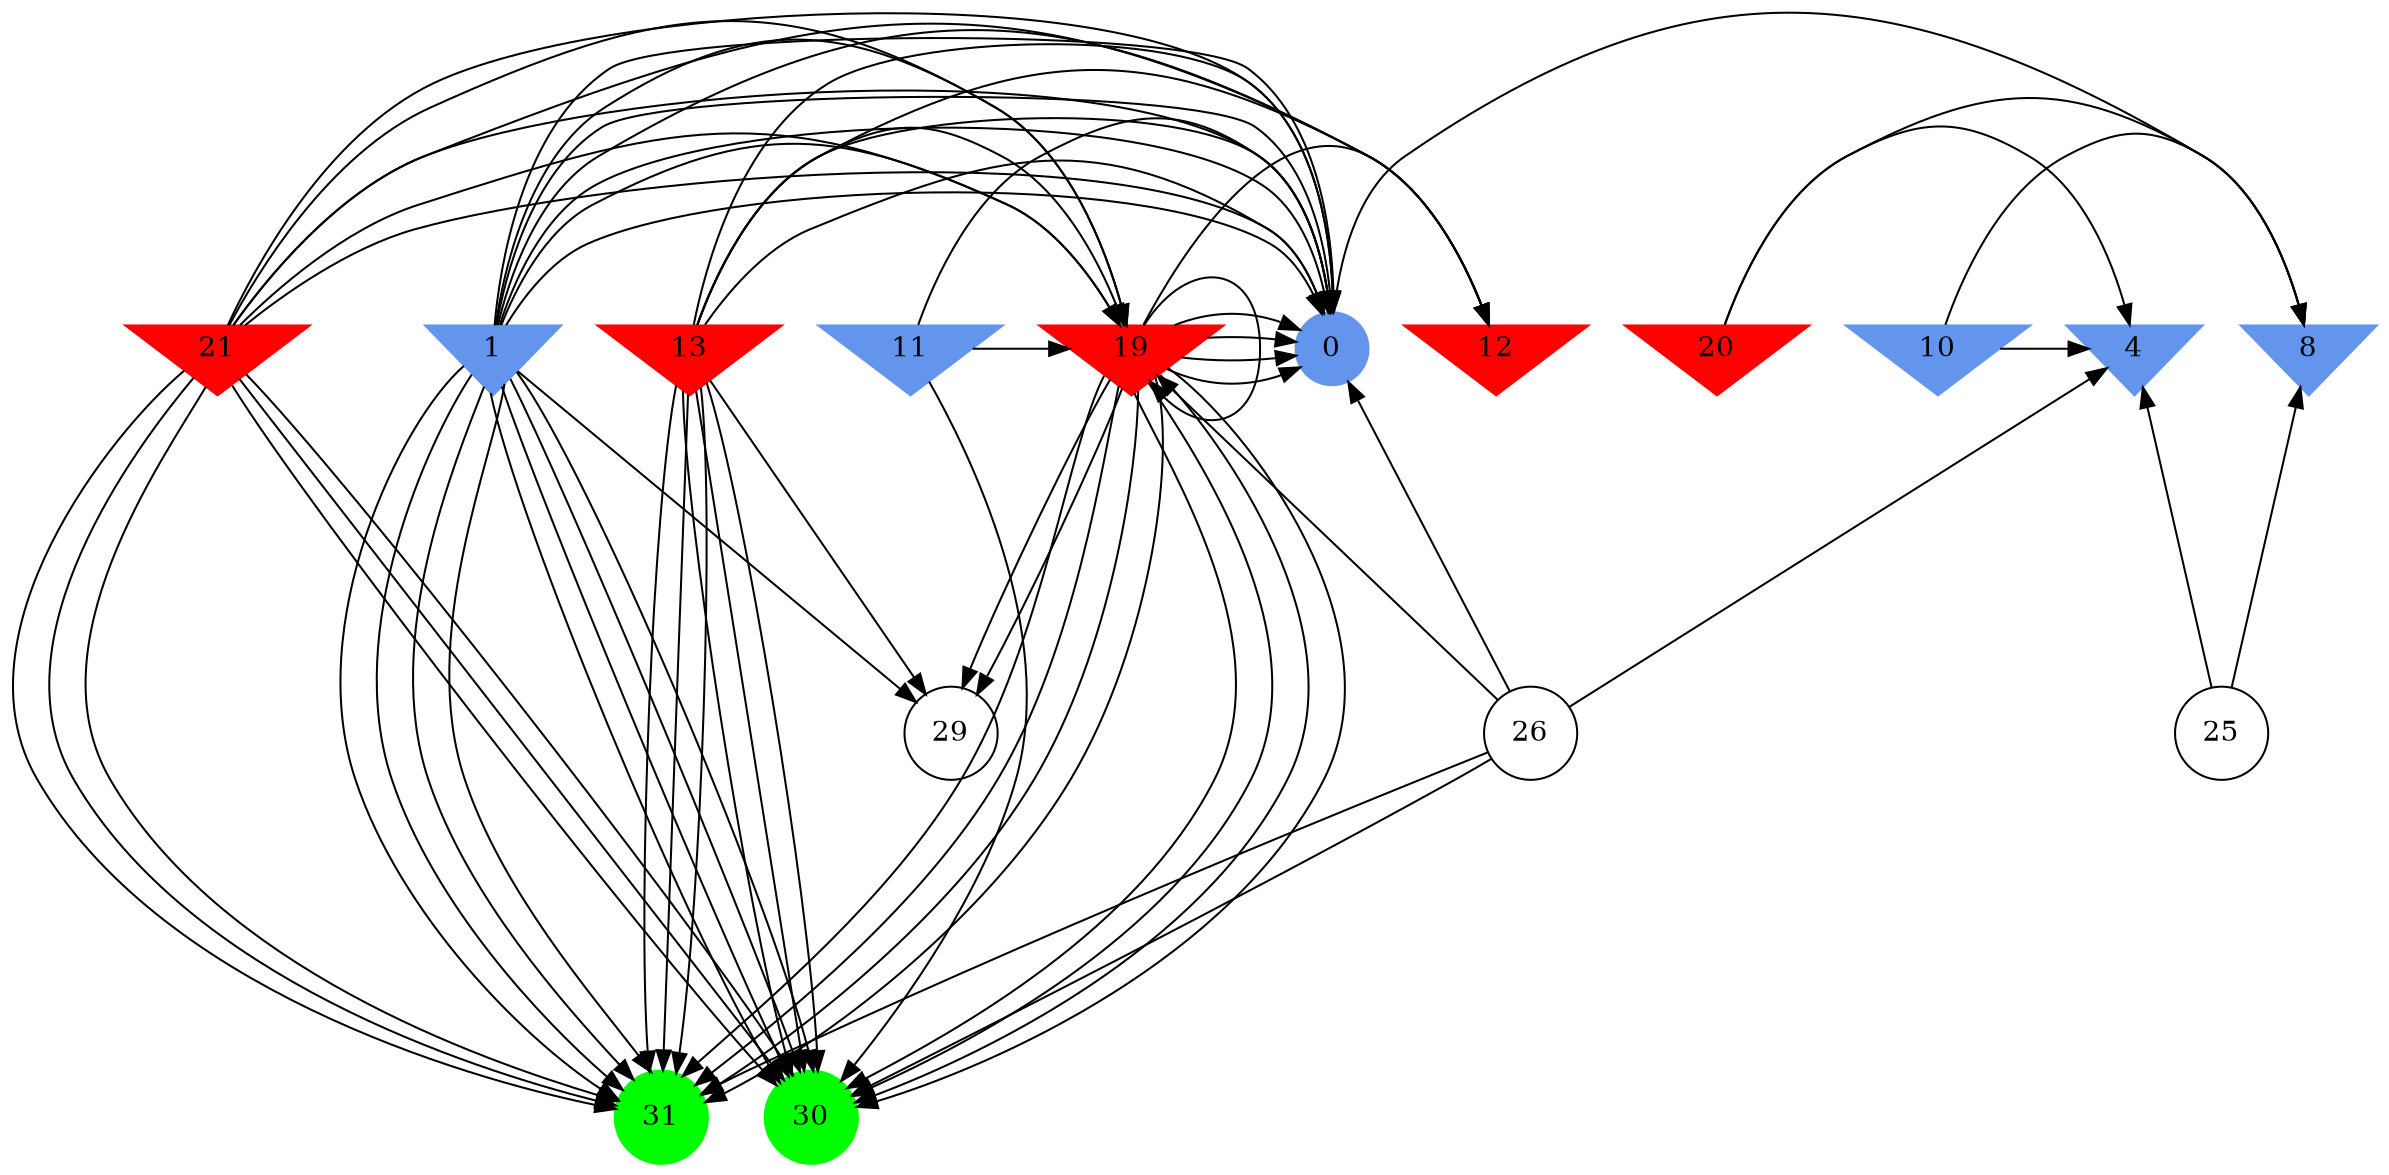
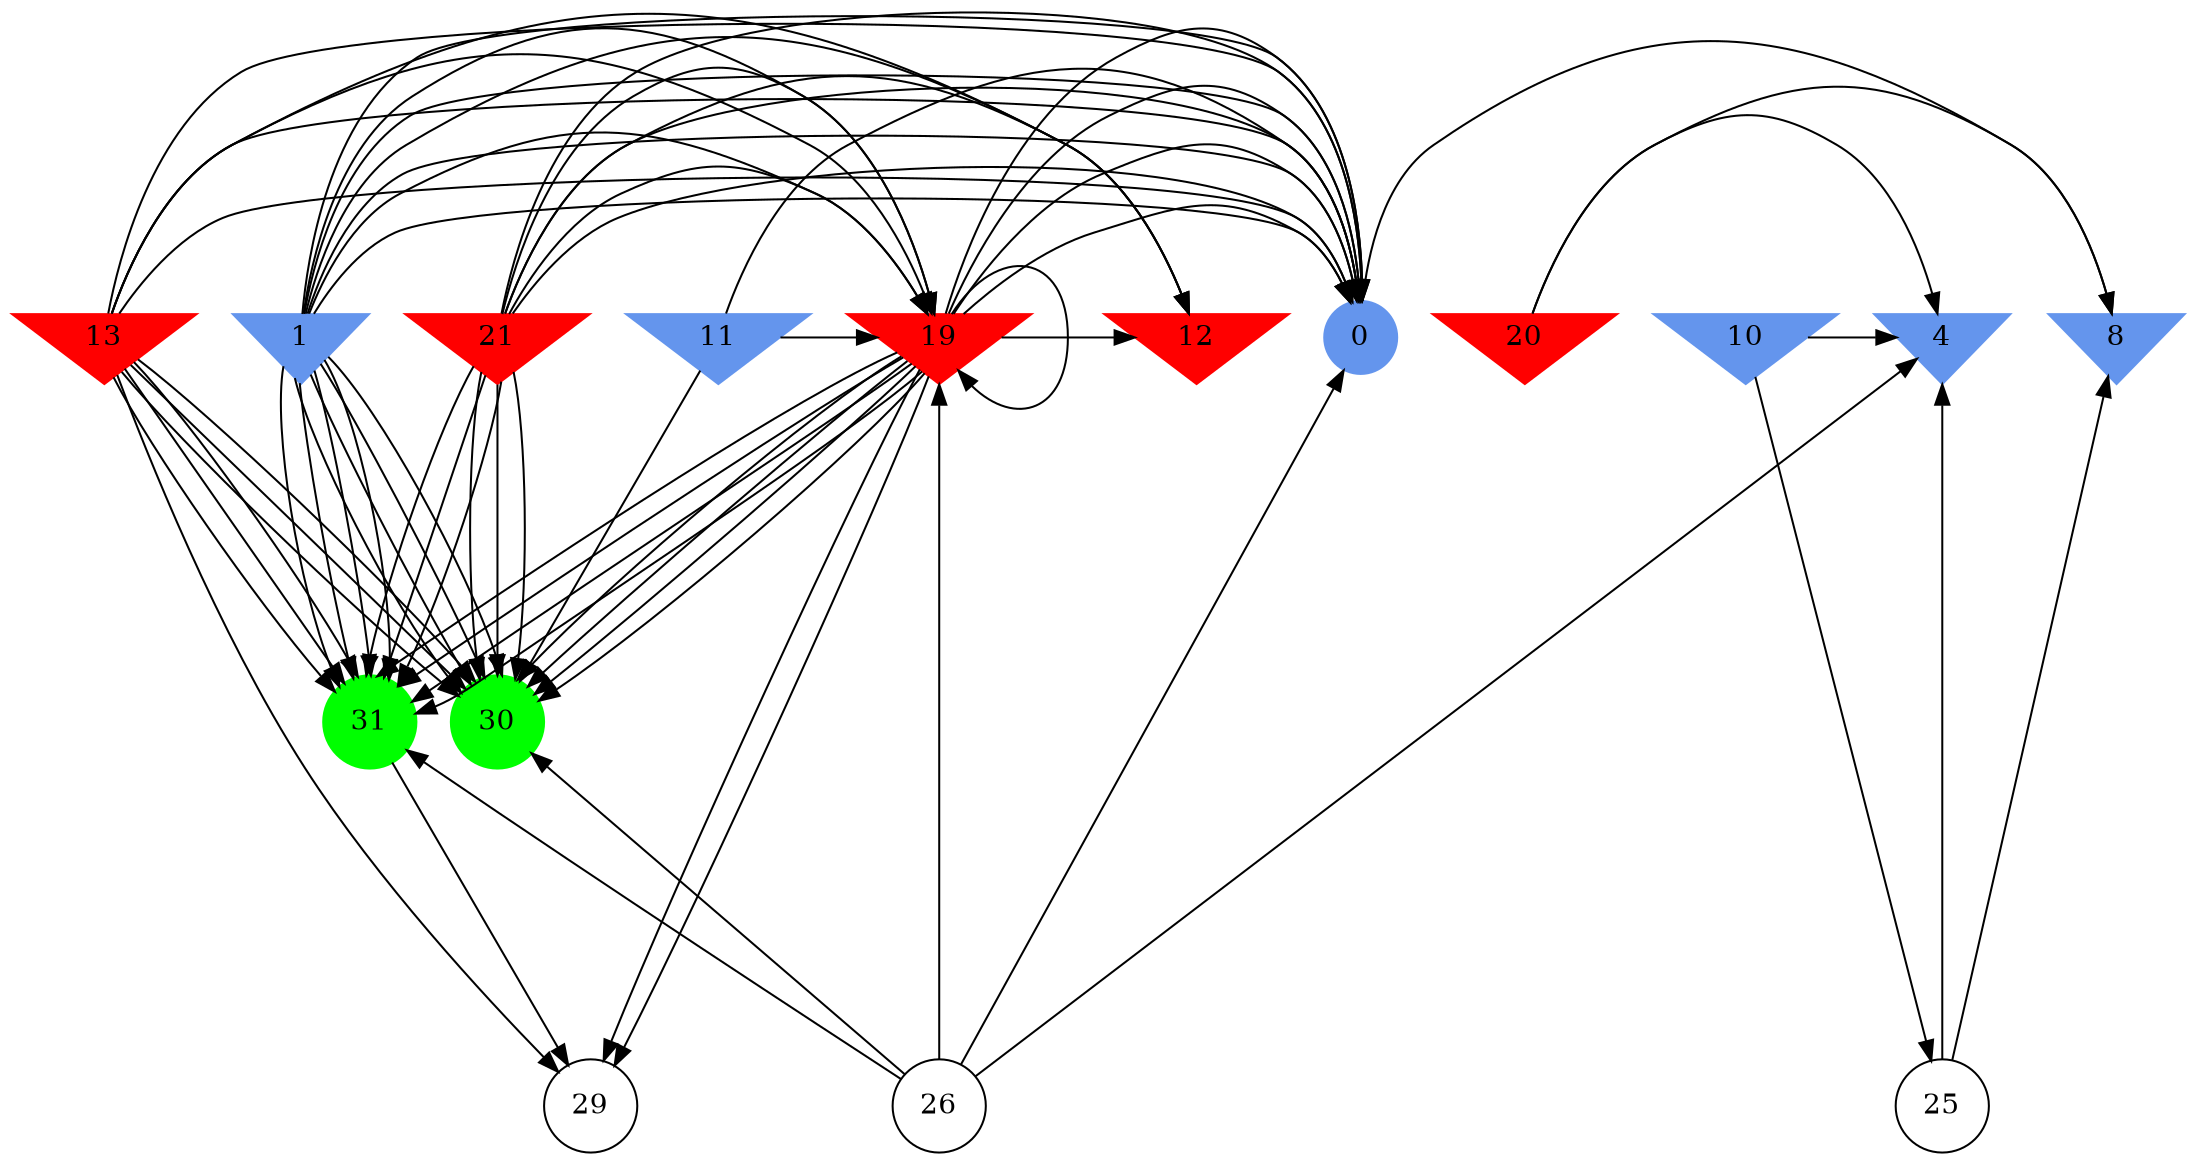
edge "10" -> "8": now "10" -> "25"
edge "1" -> "29": now "31" -> "29"
